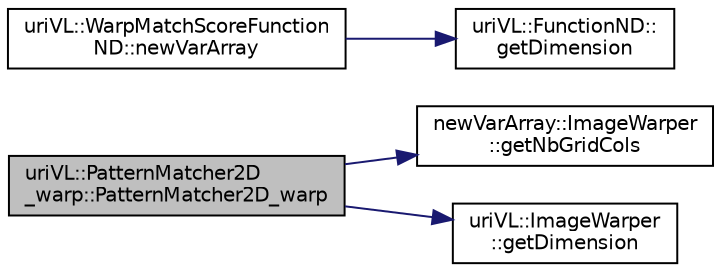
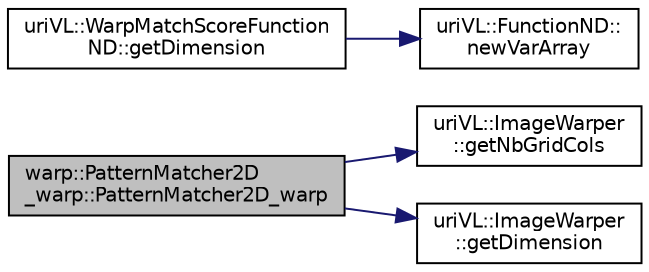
node "uriVL::WarpMatchScoreFunction ND::newVarArray": label "uriVL::WarpMatchScoreFunction ND::newVarArray" -> "uriVL::WarpMatchScoreFunction ND::getDimension"
node "uriVL::FunctionND:: getDimension": label "uriVL::FunctionND:: getDimension" -> "uriVL::FunctionND:: newVarArray"
node "newVarArray::ImageWarper ::getNbGridCols": label "newVarArray::ImageWarper ::getNbGridCols" -> "uriVL::ImageWarper ::getNbGridCols"
node "uriVL::PatternMatcher2D _warp::PatternMatcher2D_warp": label "uriVL::PatternMatcher2D _warp::PatternMatcher2D_warp" -> "warp::PatternMatcher2D _warp::PatternMatcher2D_warp"
